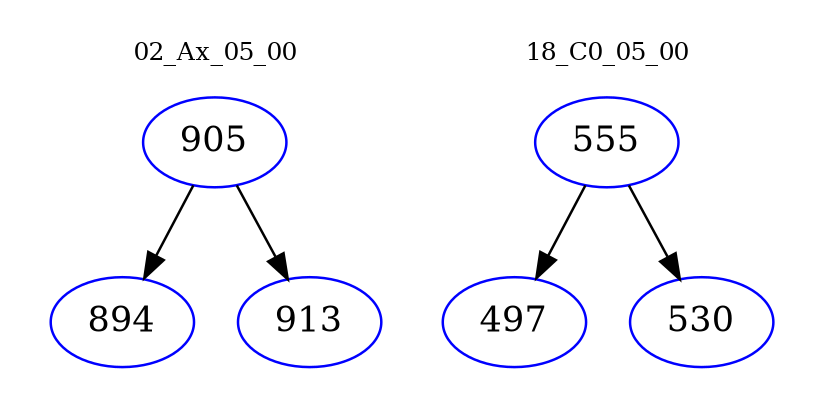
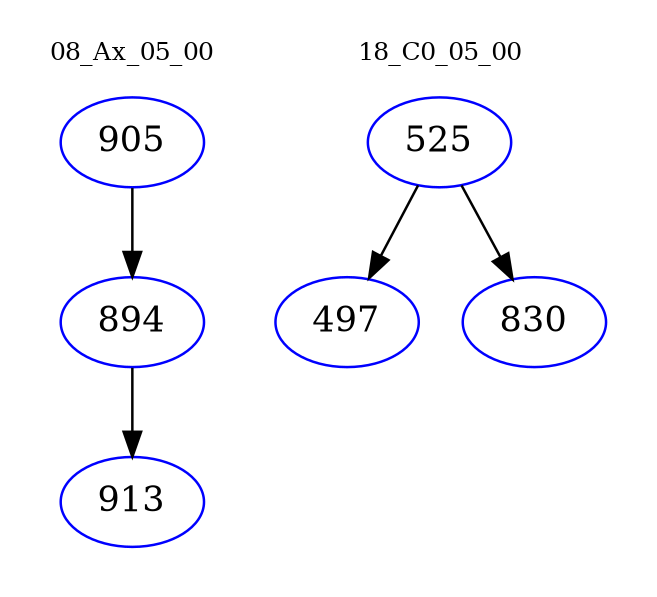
cluster "02_Ax_05_00": label "02_Ax_05_00" -> "08_Ax_05_00"
node "555": label "555" -> "525"
edge "905" -> "913": now "894" -> "913"
node "530": label "530" -> "830"
